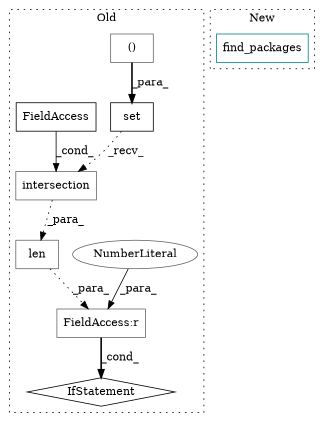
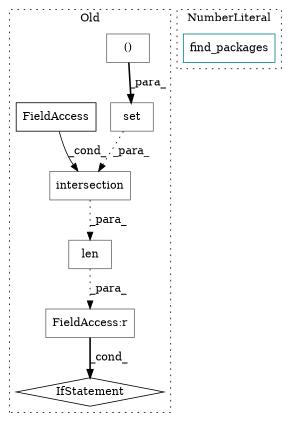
cluster "New": label "New" -> "NumberLiteral"
node "set": color black -> gray40
edge "set" -> "intersection": label "_recv_" -> "_para_"
node "NumberLiteral": removed
